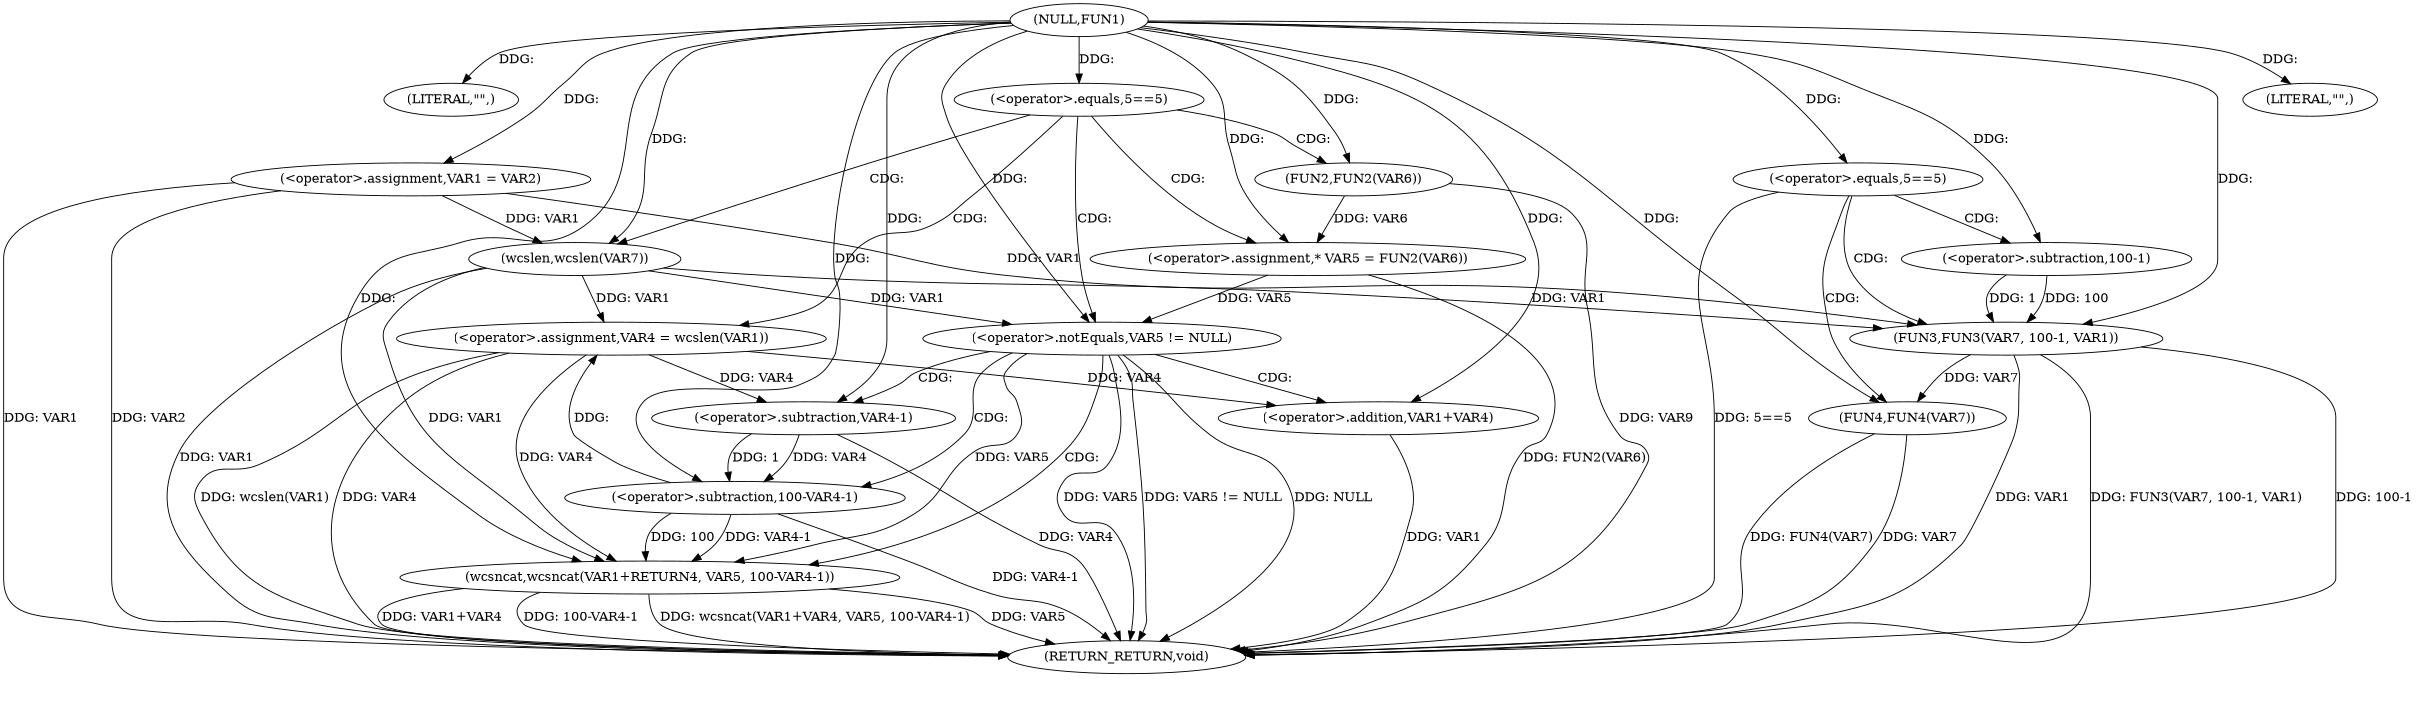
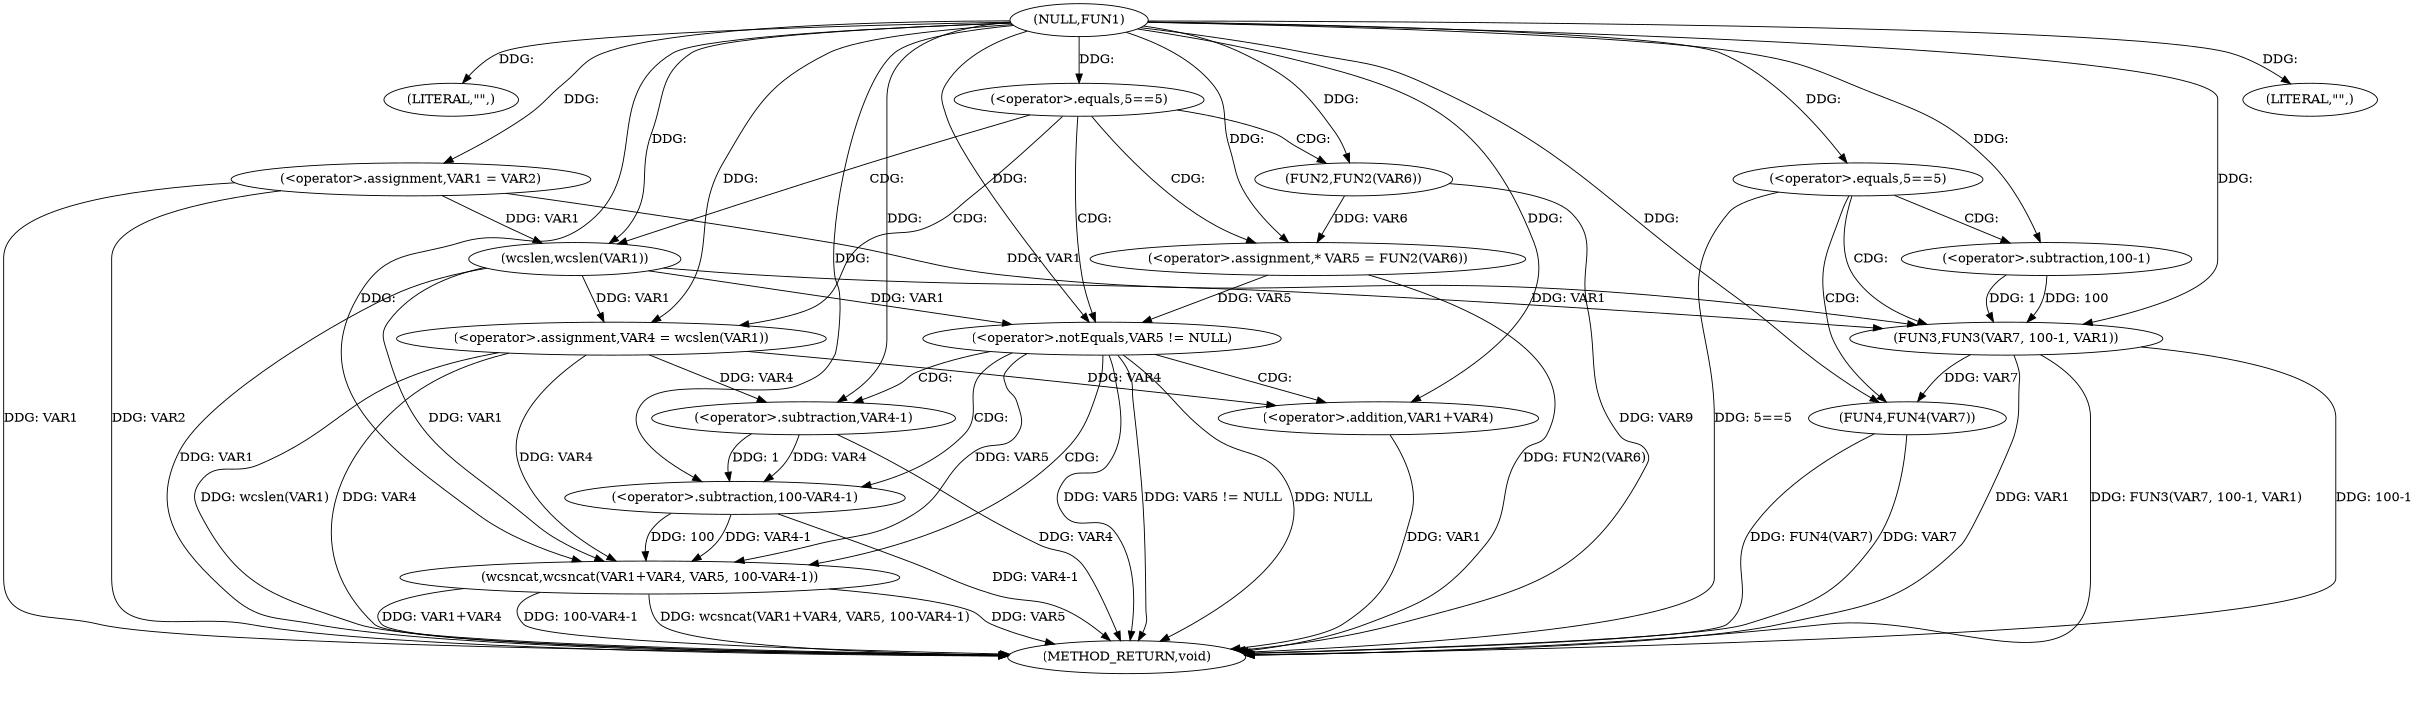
node "(wcslen,wcslen(VAR7))": label "(wcslen,wcslen(VAR7))" -> "(wcslen,wcslen(VAR1))"
edge "(<operator>.subtraction,100-VAR4-1)" -> "(<operator>.assignment,VAR4 = wcslen(VAR1))": now "(NULL,FUN1)" -> "(<operator>.assignment,VAR4 = wcslen(VAR1))"
node "(wcsncat,wcsncat(VAR1+RETURN4, VAR5, 100-VAR4-1))": label "(wcsncat,wcsncat(VAR1+RETURN4, VAR5, 100-VAR4-1))" -> "(wcsncat,wcsncat(VAR1+VAR4, VAR5, 100-VAR4-1))"
node "(RETURN_RETURN,void)": label "(RETURN_RETURN,void)" -> "(METHOD_RETURN,void)"
